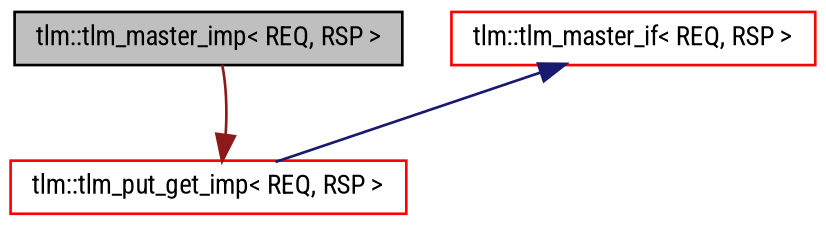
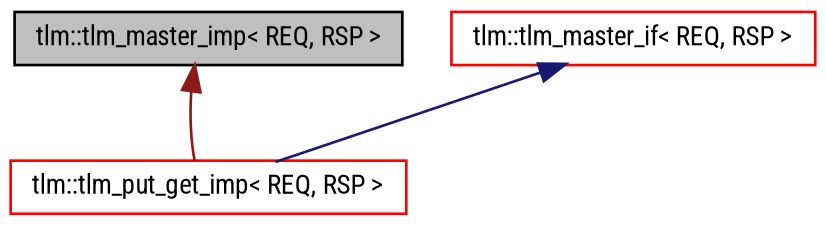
edge "tlm::tlm_master_imp< REQ, RSP >" -> "tlm::tlm_put_get_imp< REQ, RSP >": reversed
